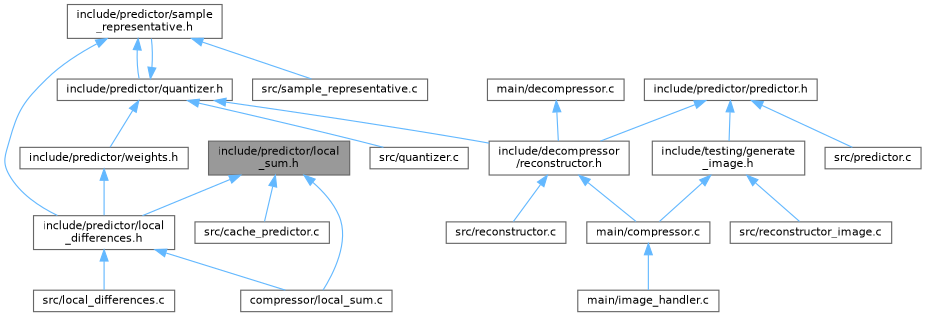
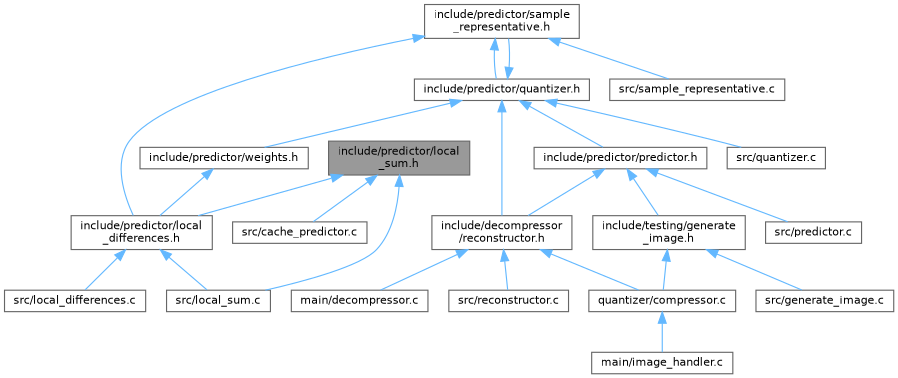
edge "include/decompressor /reconstructor.h" -> "main/decompressor.c": reversed
edge "include/predictor/predictor.h" -> "include/predictor/quantizer.h": added
node "main/compressor.c": label "main/compressor.c" -> "quantizer/compressor.c"
node "src/reconstructor_image.c": label "src/reconstructor_image.c" -> "src/generate_image.c"
node "compressor/local_sum.c": label "compressor/local_sum.c" -> "src/local_sum.c"
